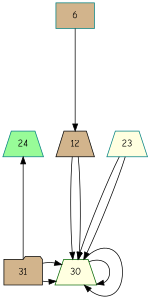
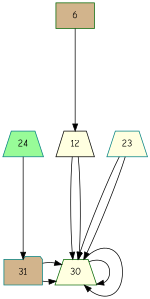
node "6": color teal -> darkgreen
node "12": fillcolor tan -> lightyellow
edge "31" -> "24": reversed
node "31": color black -> teal
